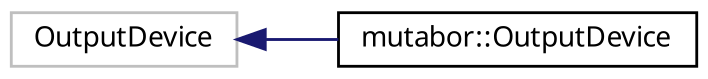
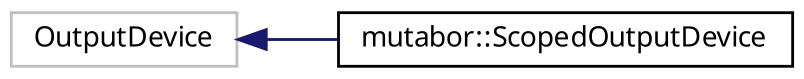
node "mutabor::OutputDevice": label "mutabor::OutputDevice" -> "mutabor::ScopedOutputDevice"
